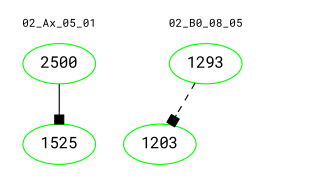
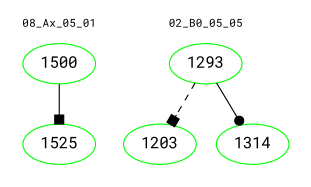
cluster "02_Ax_05_01": label "02_Ax_05_01" -> "08_Ax_05_01"
cluster "02_B0_08_05": label "02_B0_08_05" -> "02_B0_05_05"
node "2500": label "2500" -> "1500"
node "1314": added
